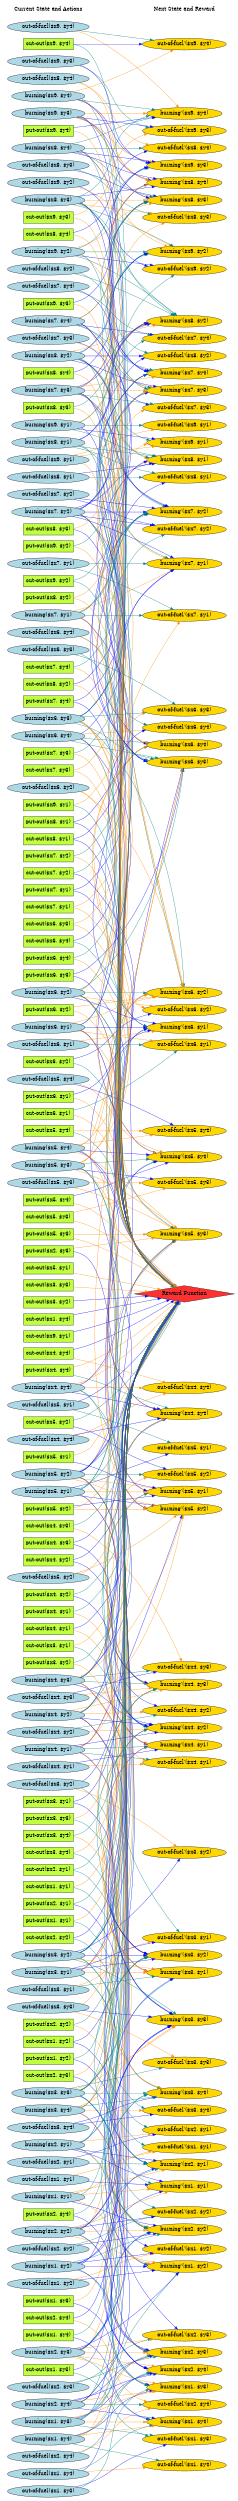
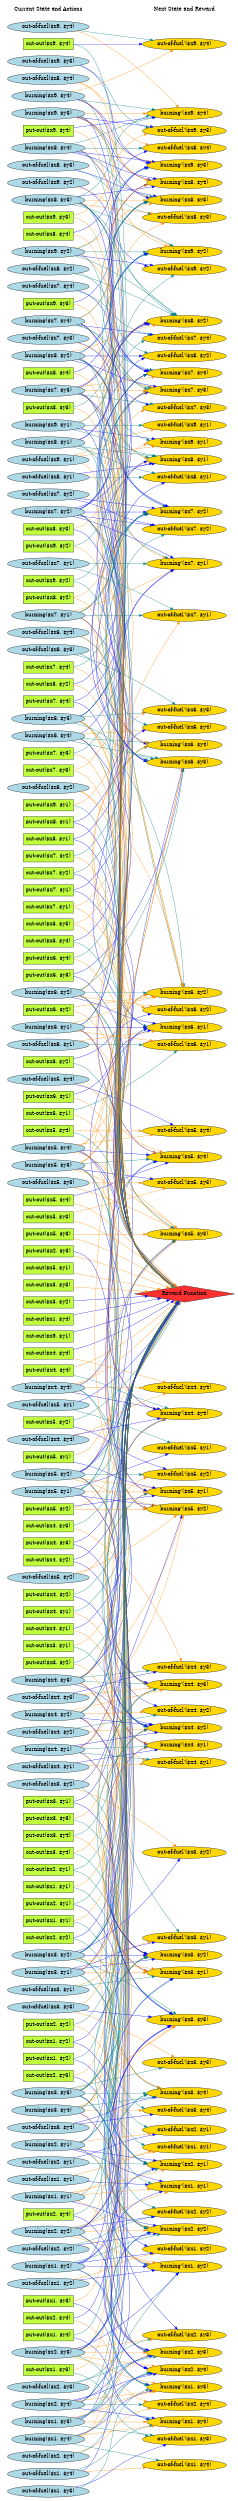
edge "put-out($x2, $y3)" -> "burning'($x5, $y3)": now "put-out($x2, $y3)" -> "Reward Function"
edge "cut-out($x1, $y3)" -> "Reward Function": color blue -> darkorange
